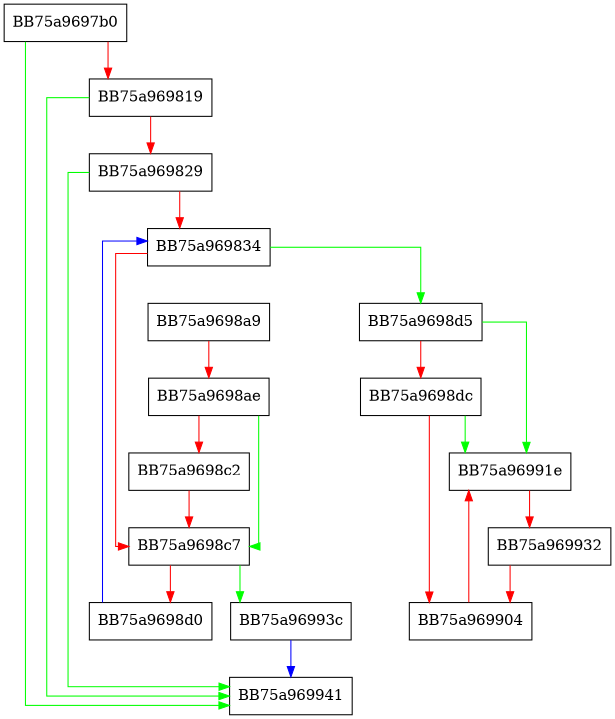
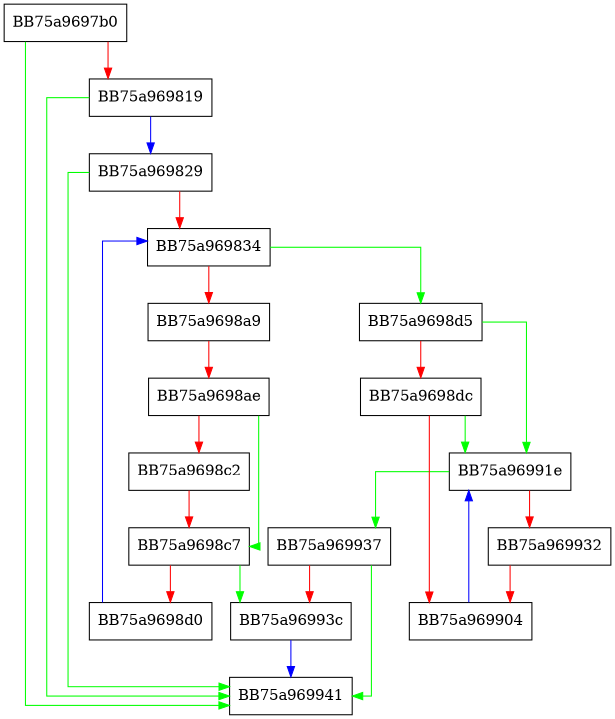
edge "BB75a969819" -> "BB75a969829": color red -> blue
edge "BB75a969834" -> "BB75a9698c7": now "BB75a969834" -> "BB75a9698a9"
node "BB75a969937": added
edge "BB75a969904" -> "BB75a96991e": color red -> blue
